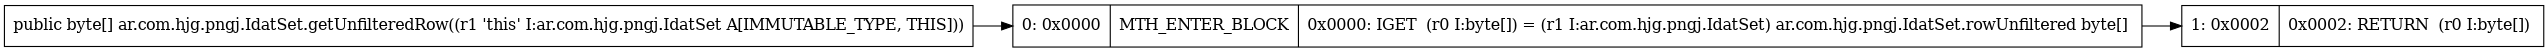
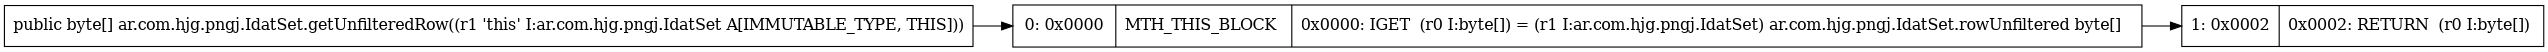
node "0: 0x0000": text "MTH_ENTER_BLOCK" -> "MTH_THIS_BLOCK"
